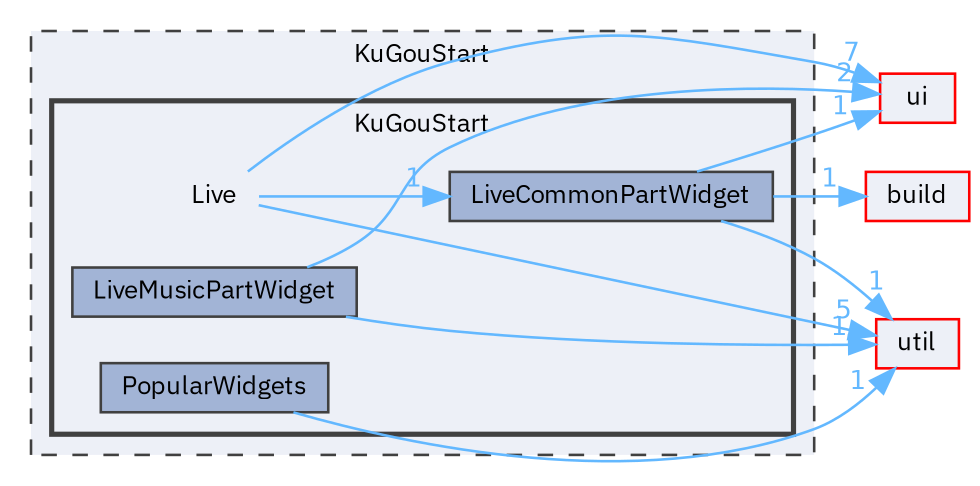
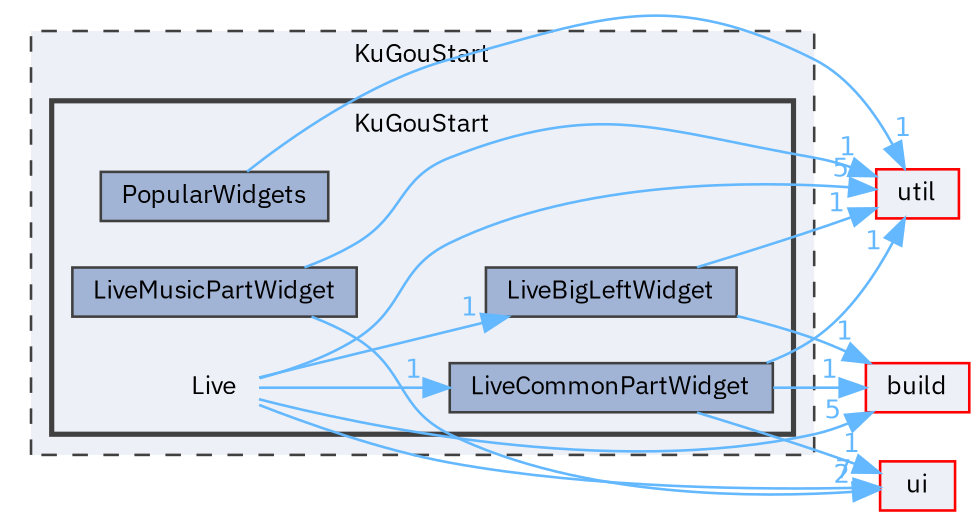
node "LiveBigLeftWidget": added
edge "Live" -> "build": added
